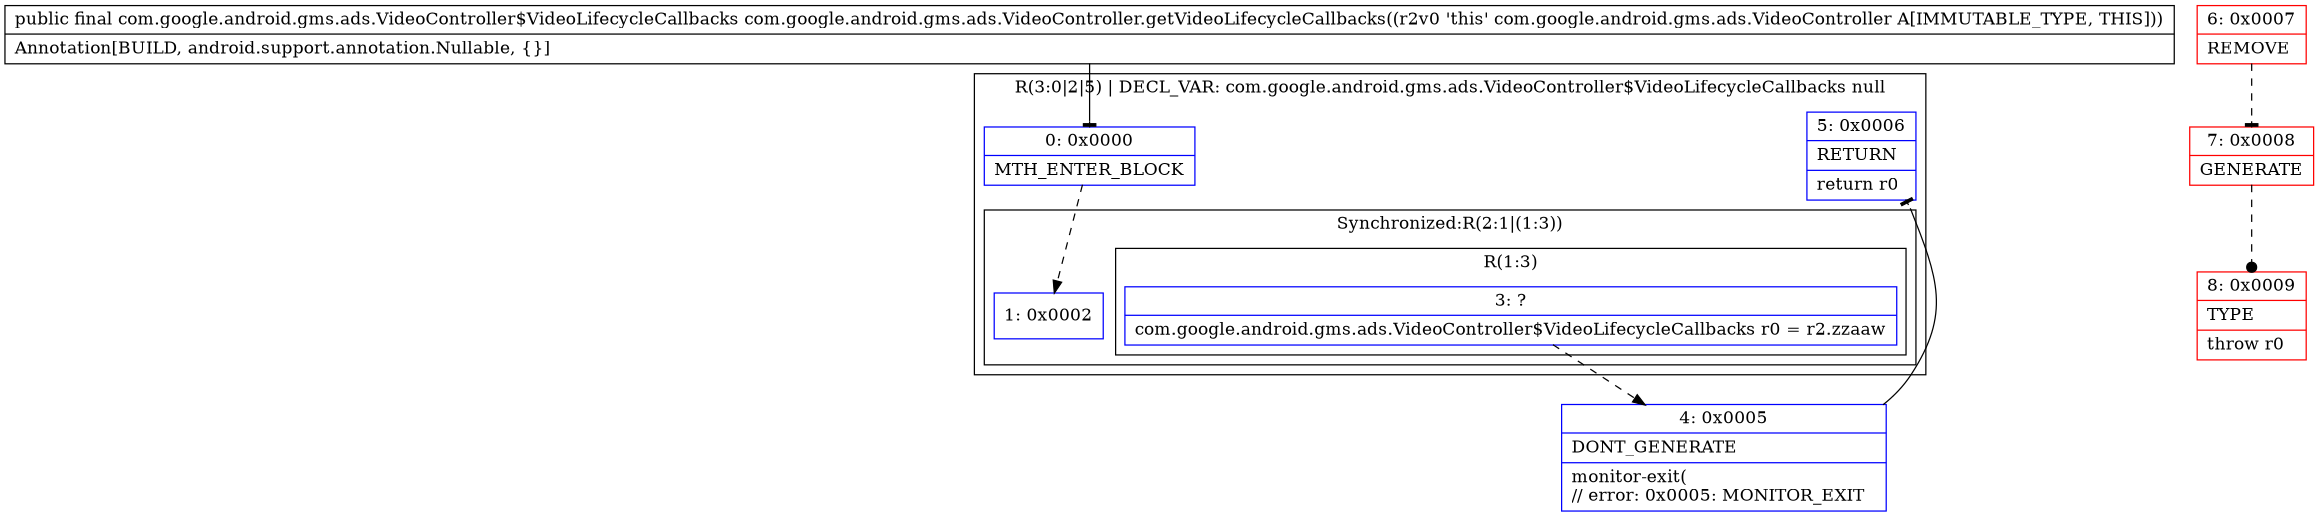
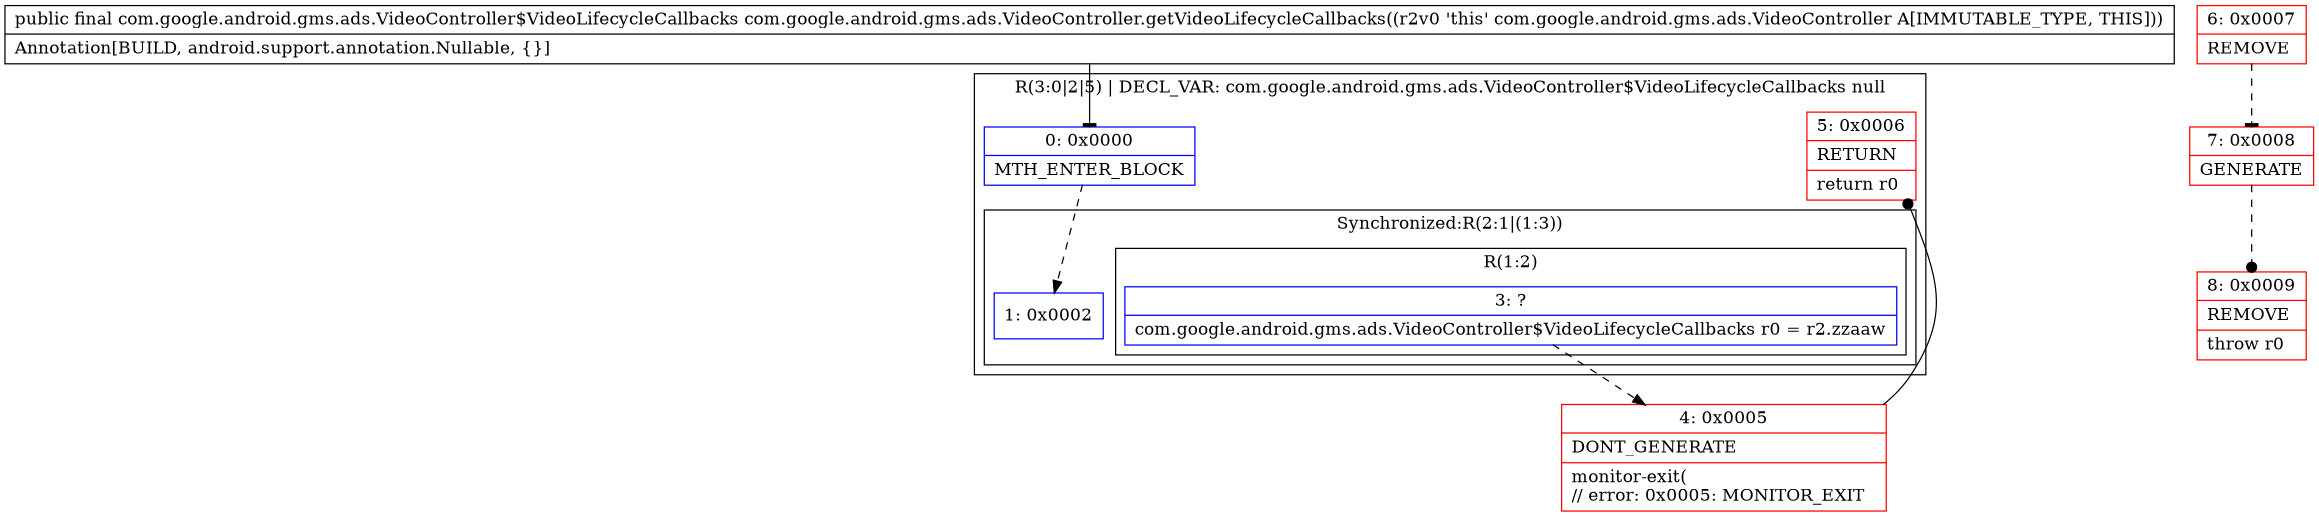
node "5: 0x0006": color blue -> red
cluster "R(1:3)": label "R(1:3)" -> "R(1:2)"
edge "4: 0x0005" -> "5: 0x0006": arrowhead tee -> dot
node "8: 0x0009": text "TYPE" -> "REMOVE"
node "4: 0x0005": color blue -> red
